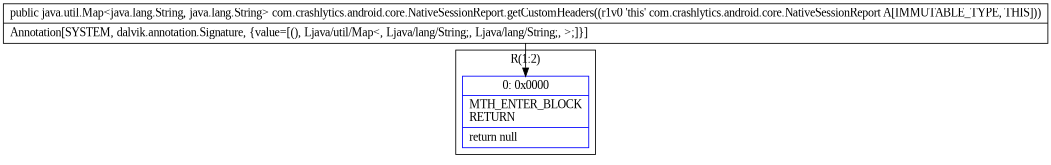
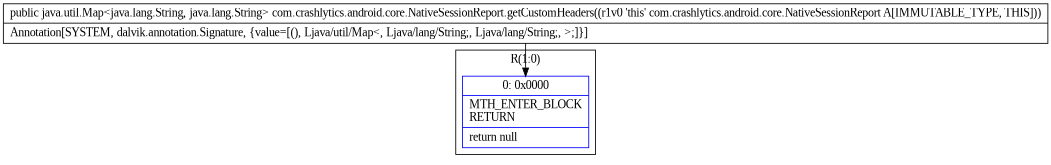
cluster "R(1:2)": label "R(1:2)" -> "R(1:0)"
